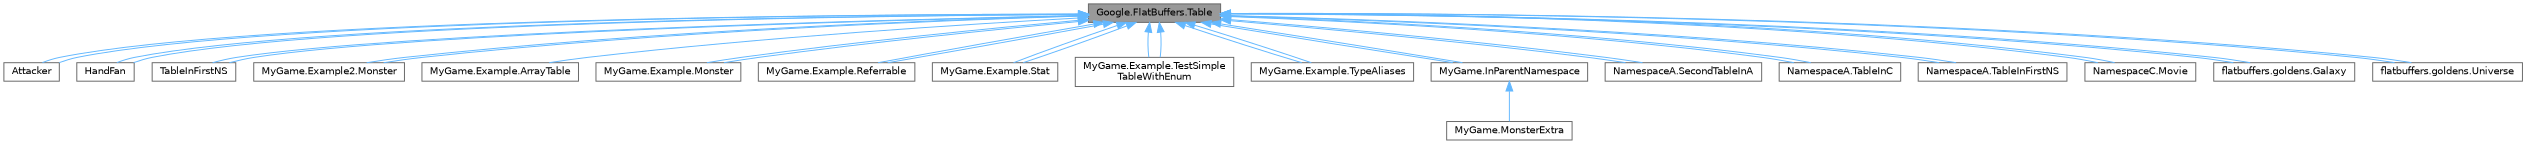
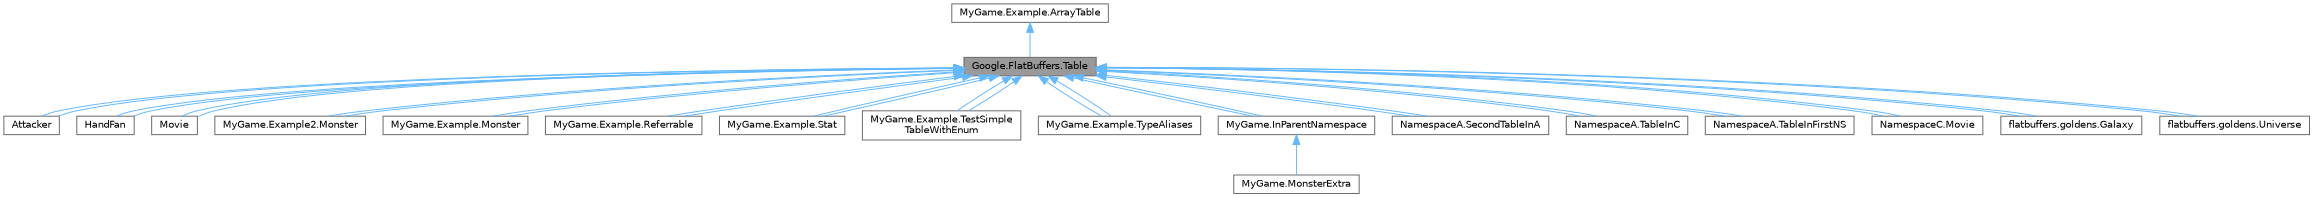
edge "MyGame.Example.ArrayTable" -> "Google.FlatBuffers.Table": reversed
node "TableInFirstNS": label "TableInFirstNS" -> "Movie"
